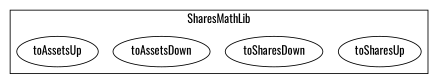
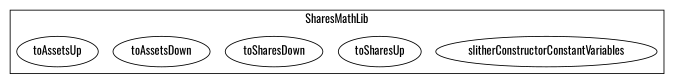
node "slitherConstructorConstantVariables": added
